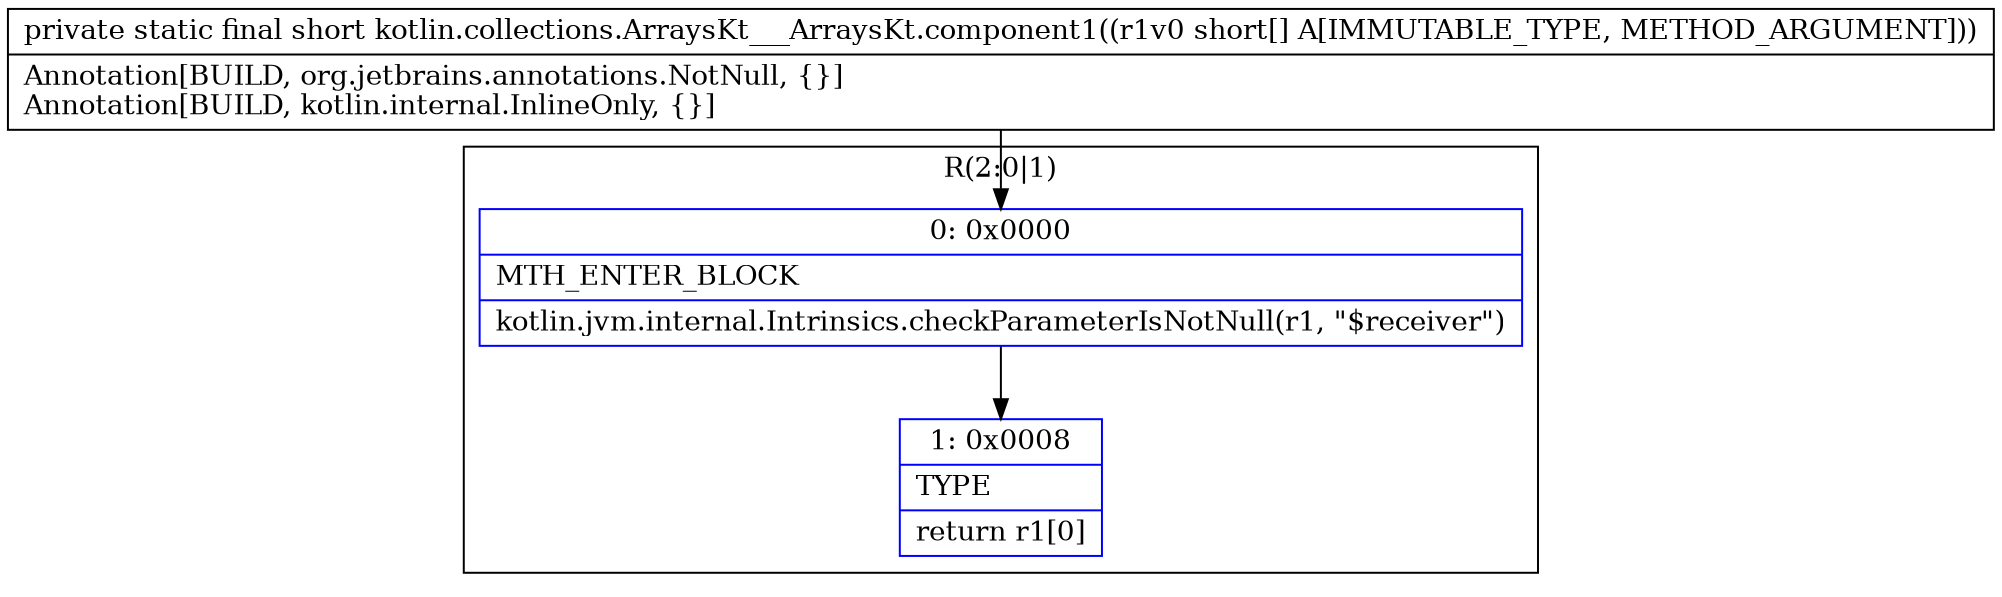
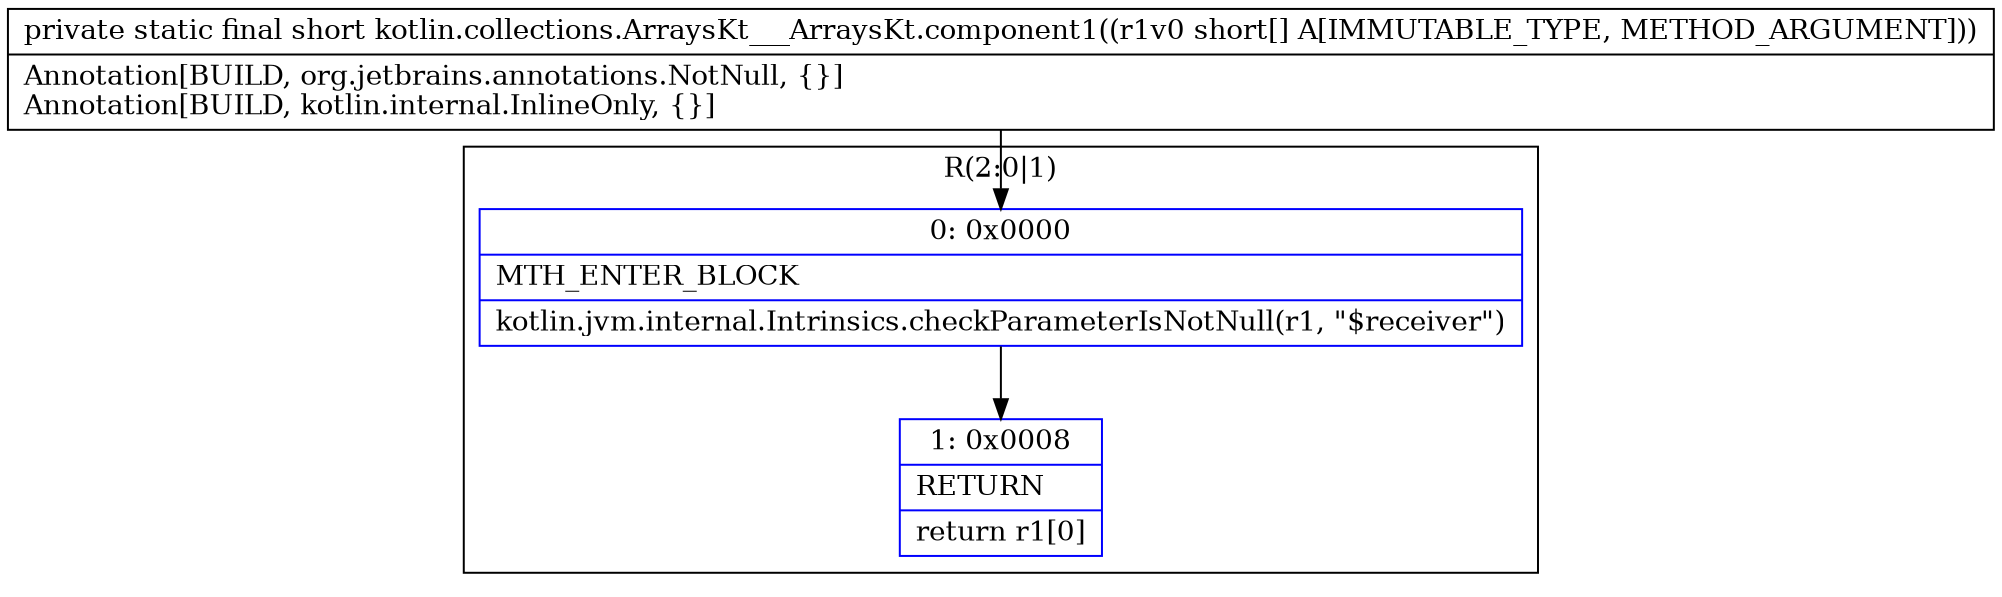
node "1: 0x0008": text "TYPE" -> "RETURN"
